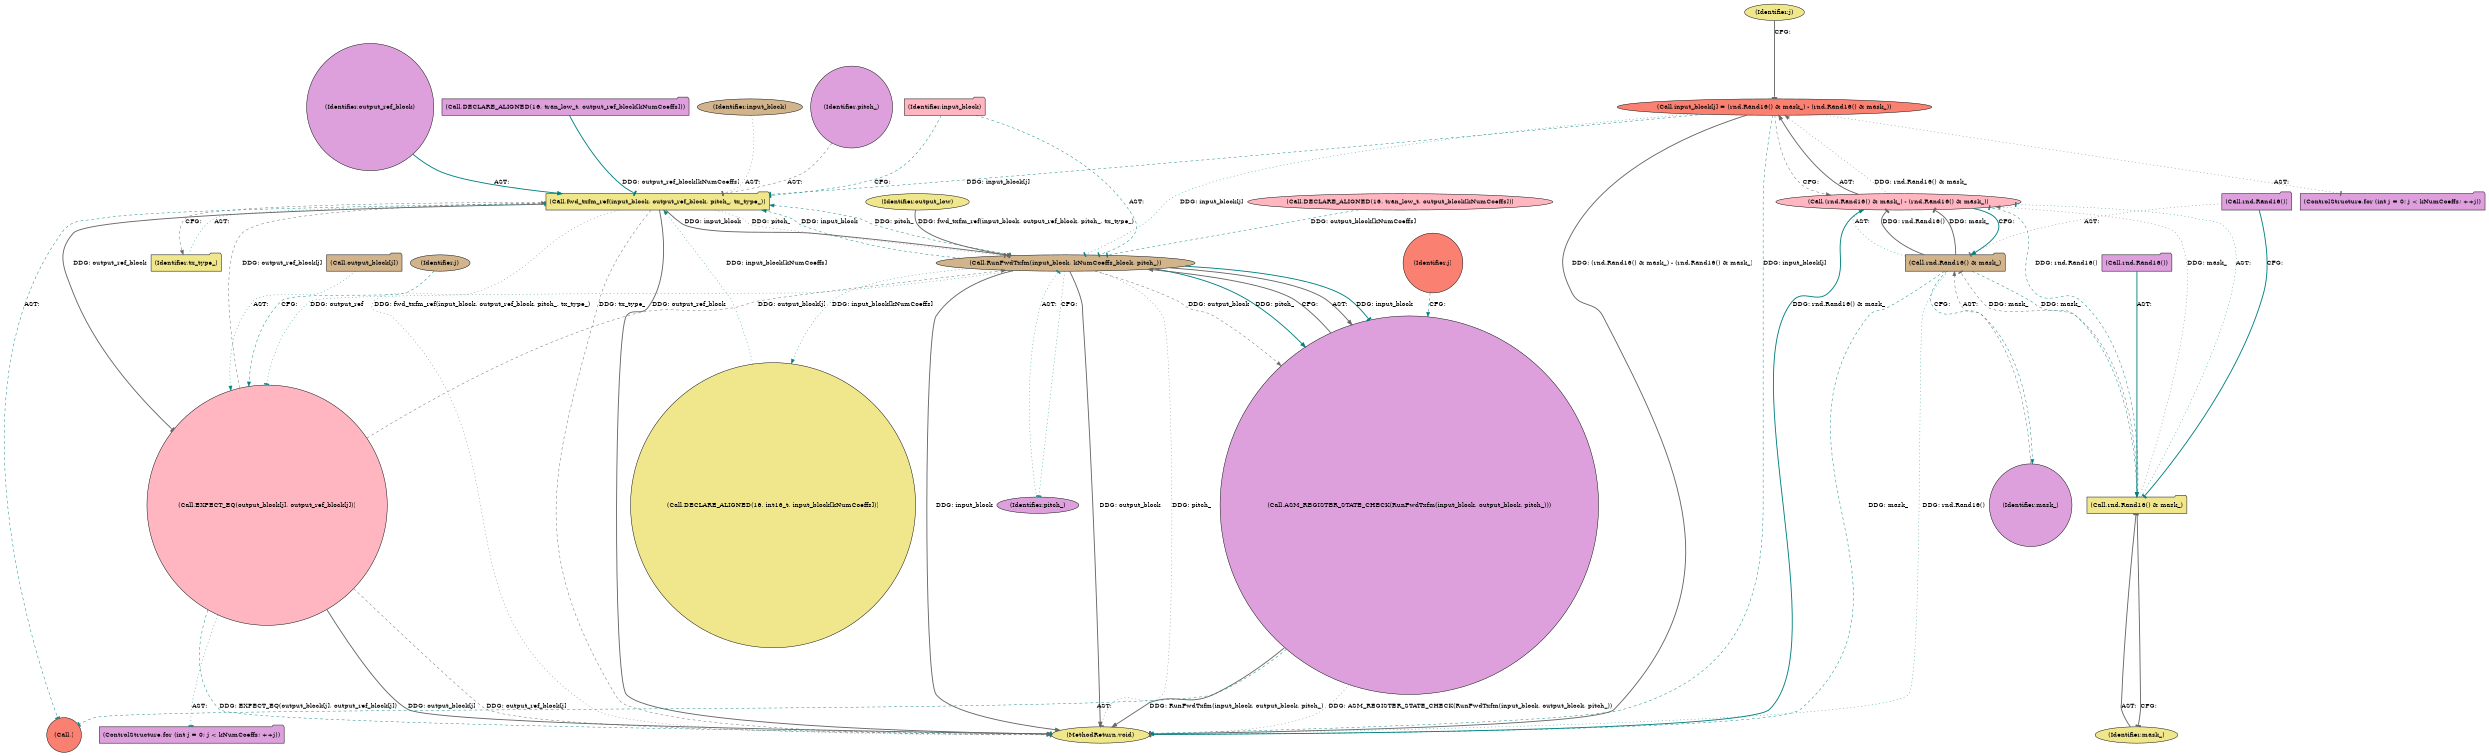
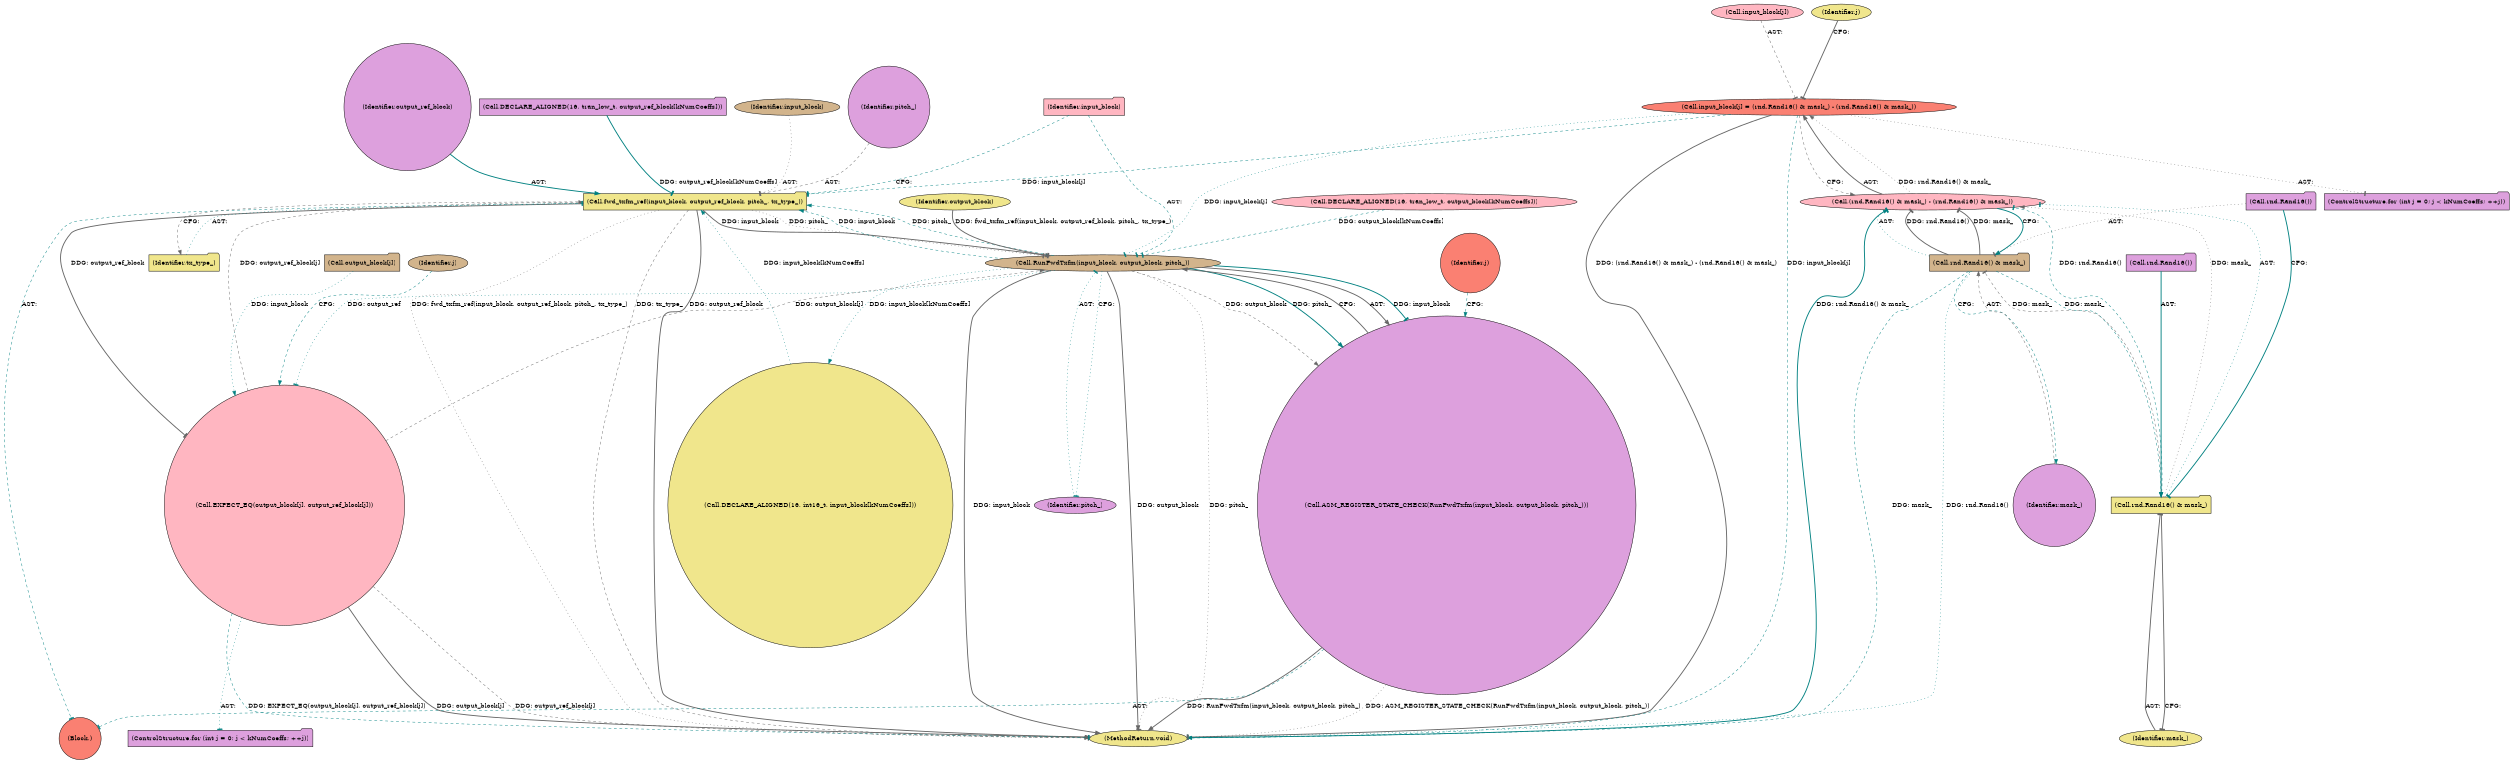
node "(Call,input_block[j])": added
node "(Identifier,output_low)": label "(Identifier,output_low)" -> "(Identifier,output_block)"
node "(Call,RunFwdTxfm(input_block, kNumCoeffs_block, pitch_))": label "(Call,RunFwdTxfm(input_block, kNumCoeffs_block, pitch_))" -> "(Call,RunFwdTxfm(input_block, output_block, pitch_))"
edge "(Call,output_block[j])" -> "(Call,EXPECT_EQ(output_block[j], output_ref_block[j]))": label "AST: " -> "DDG: input_block"
edge "(Call,(rnd.Rand16() & mask_) - (rnd.Rand16() & mask_))" -> "(MethodReturn,void)": reversed
node "(Call,)": label "(Call,)" -> "(Block,)"
